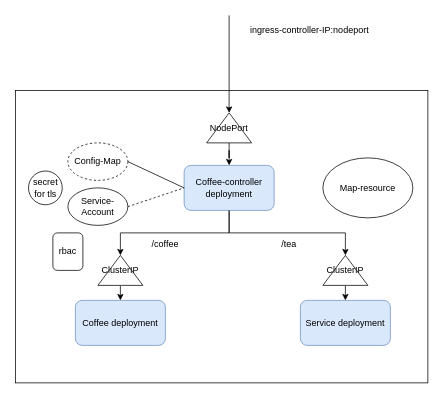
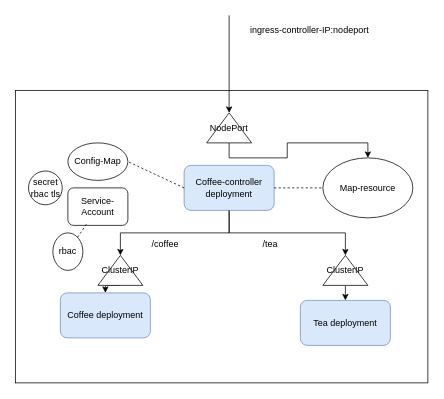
edge "NodePort" -> "Coffee-controller deployment": now "NodePort" -> "Map-resource"
node "Config-Map": style dashed -> solid
edge "Config-Map" -- "Coffee-controller deployment": style solid -> dashed
node "secret for tls": label "secret for tls" -> "secret rbac tls"
edge "Coffee-controller deployment" -- "Map-resource": added
edge "Coffee-controller deployment" -- "Service-Account": removed
node "Service-Account": shape ellipse -> rounded rectangle
edge "Service-Account" -- "rbac": added
node "/tea": moved (289, 244) -> (270, 244)
node "rbac": shape rounded rectangle -> ellipse
node "Coffee deployment": moved (120, 323) -> (105, 315)
node "Service deployment": label "Service deployment" -> "Tea deployment"
